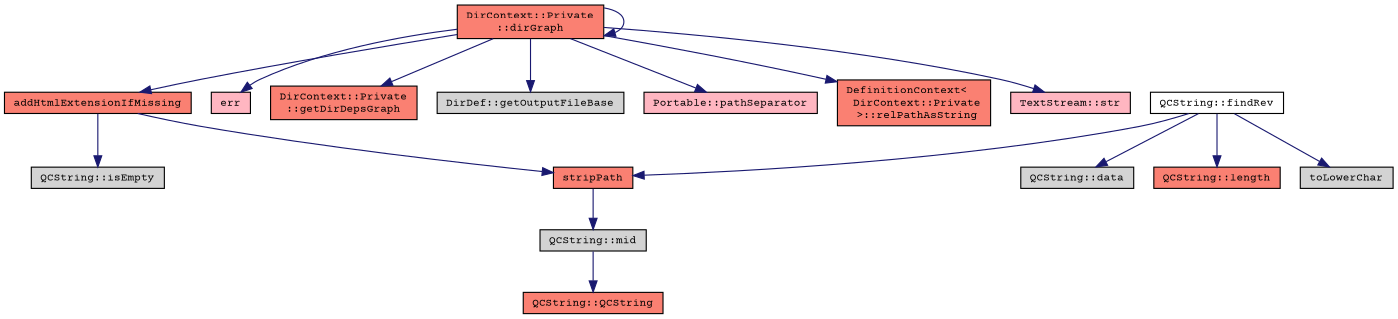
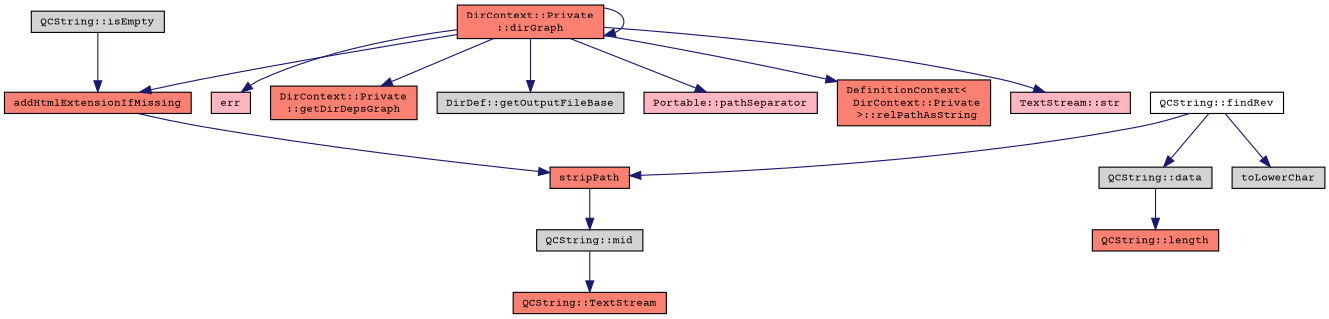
edge "addHtmlExtensionIfMissing" -> "QCString::isEmpty": reversed
edge "QCString::findRev" -> "QCString::length": now "QCString::data" -> "QCString::length"
node "QCString::QCString": label "QCString::QCString" -> "QCString::TextStream"
